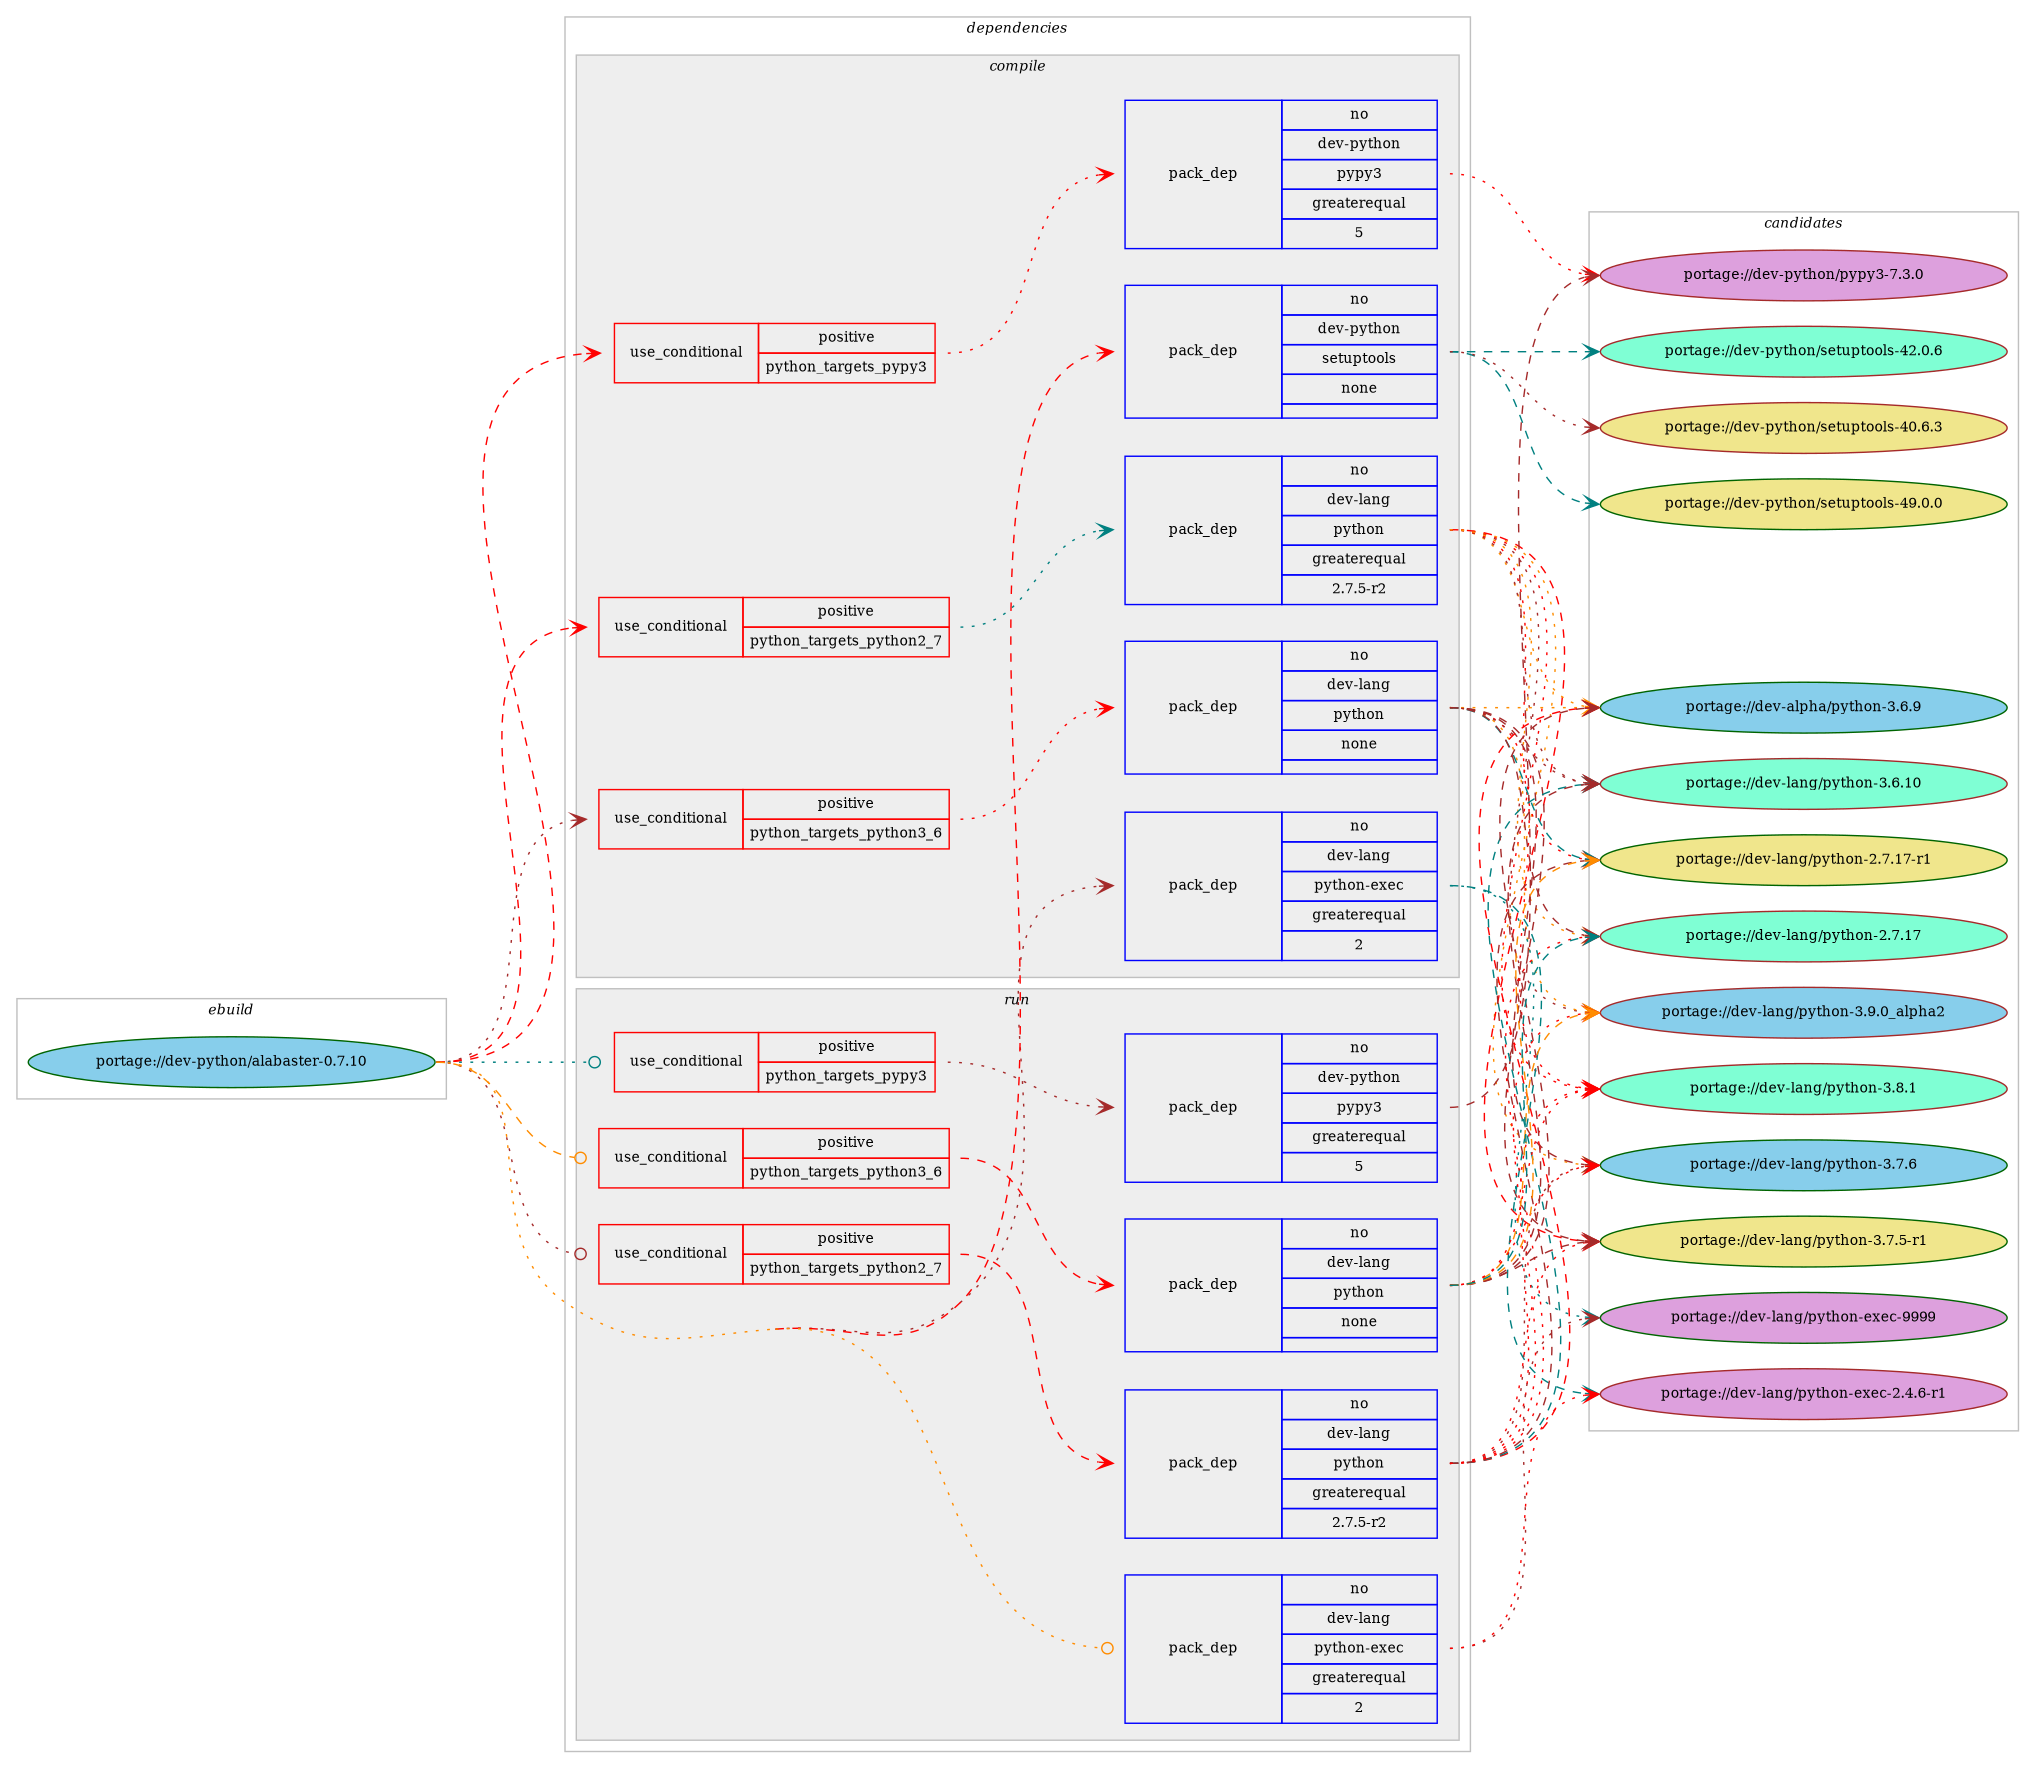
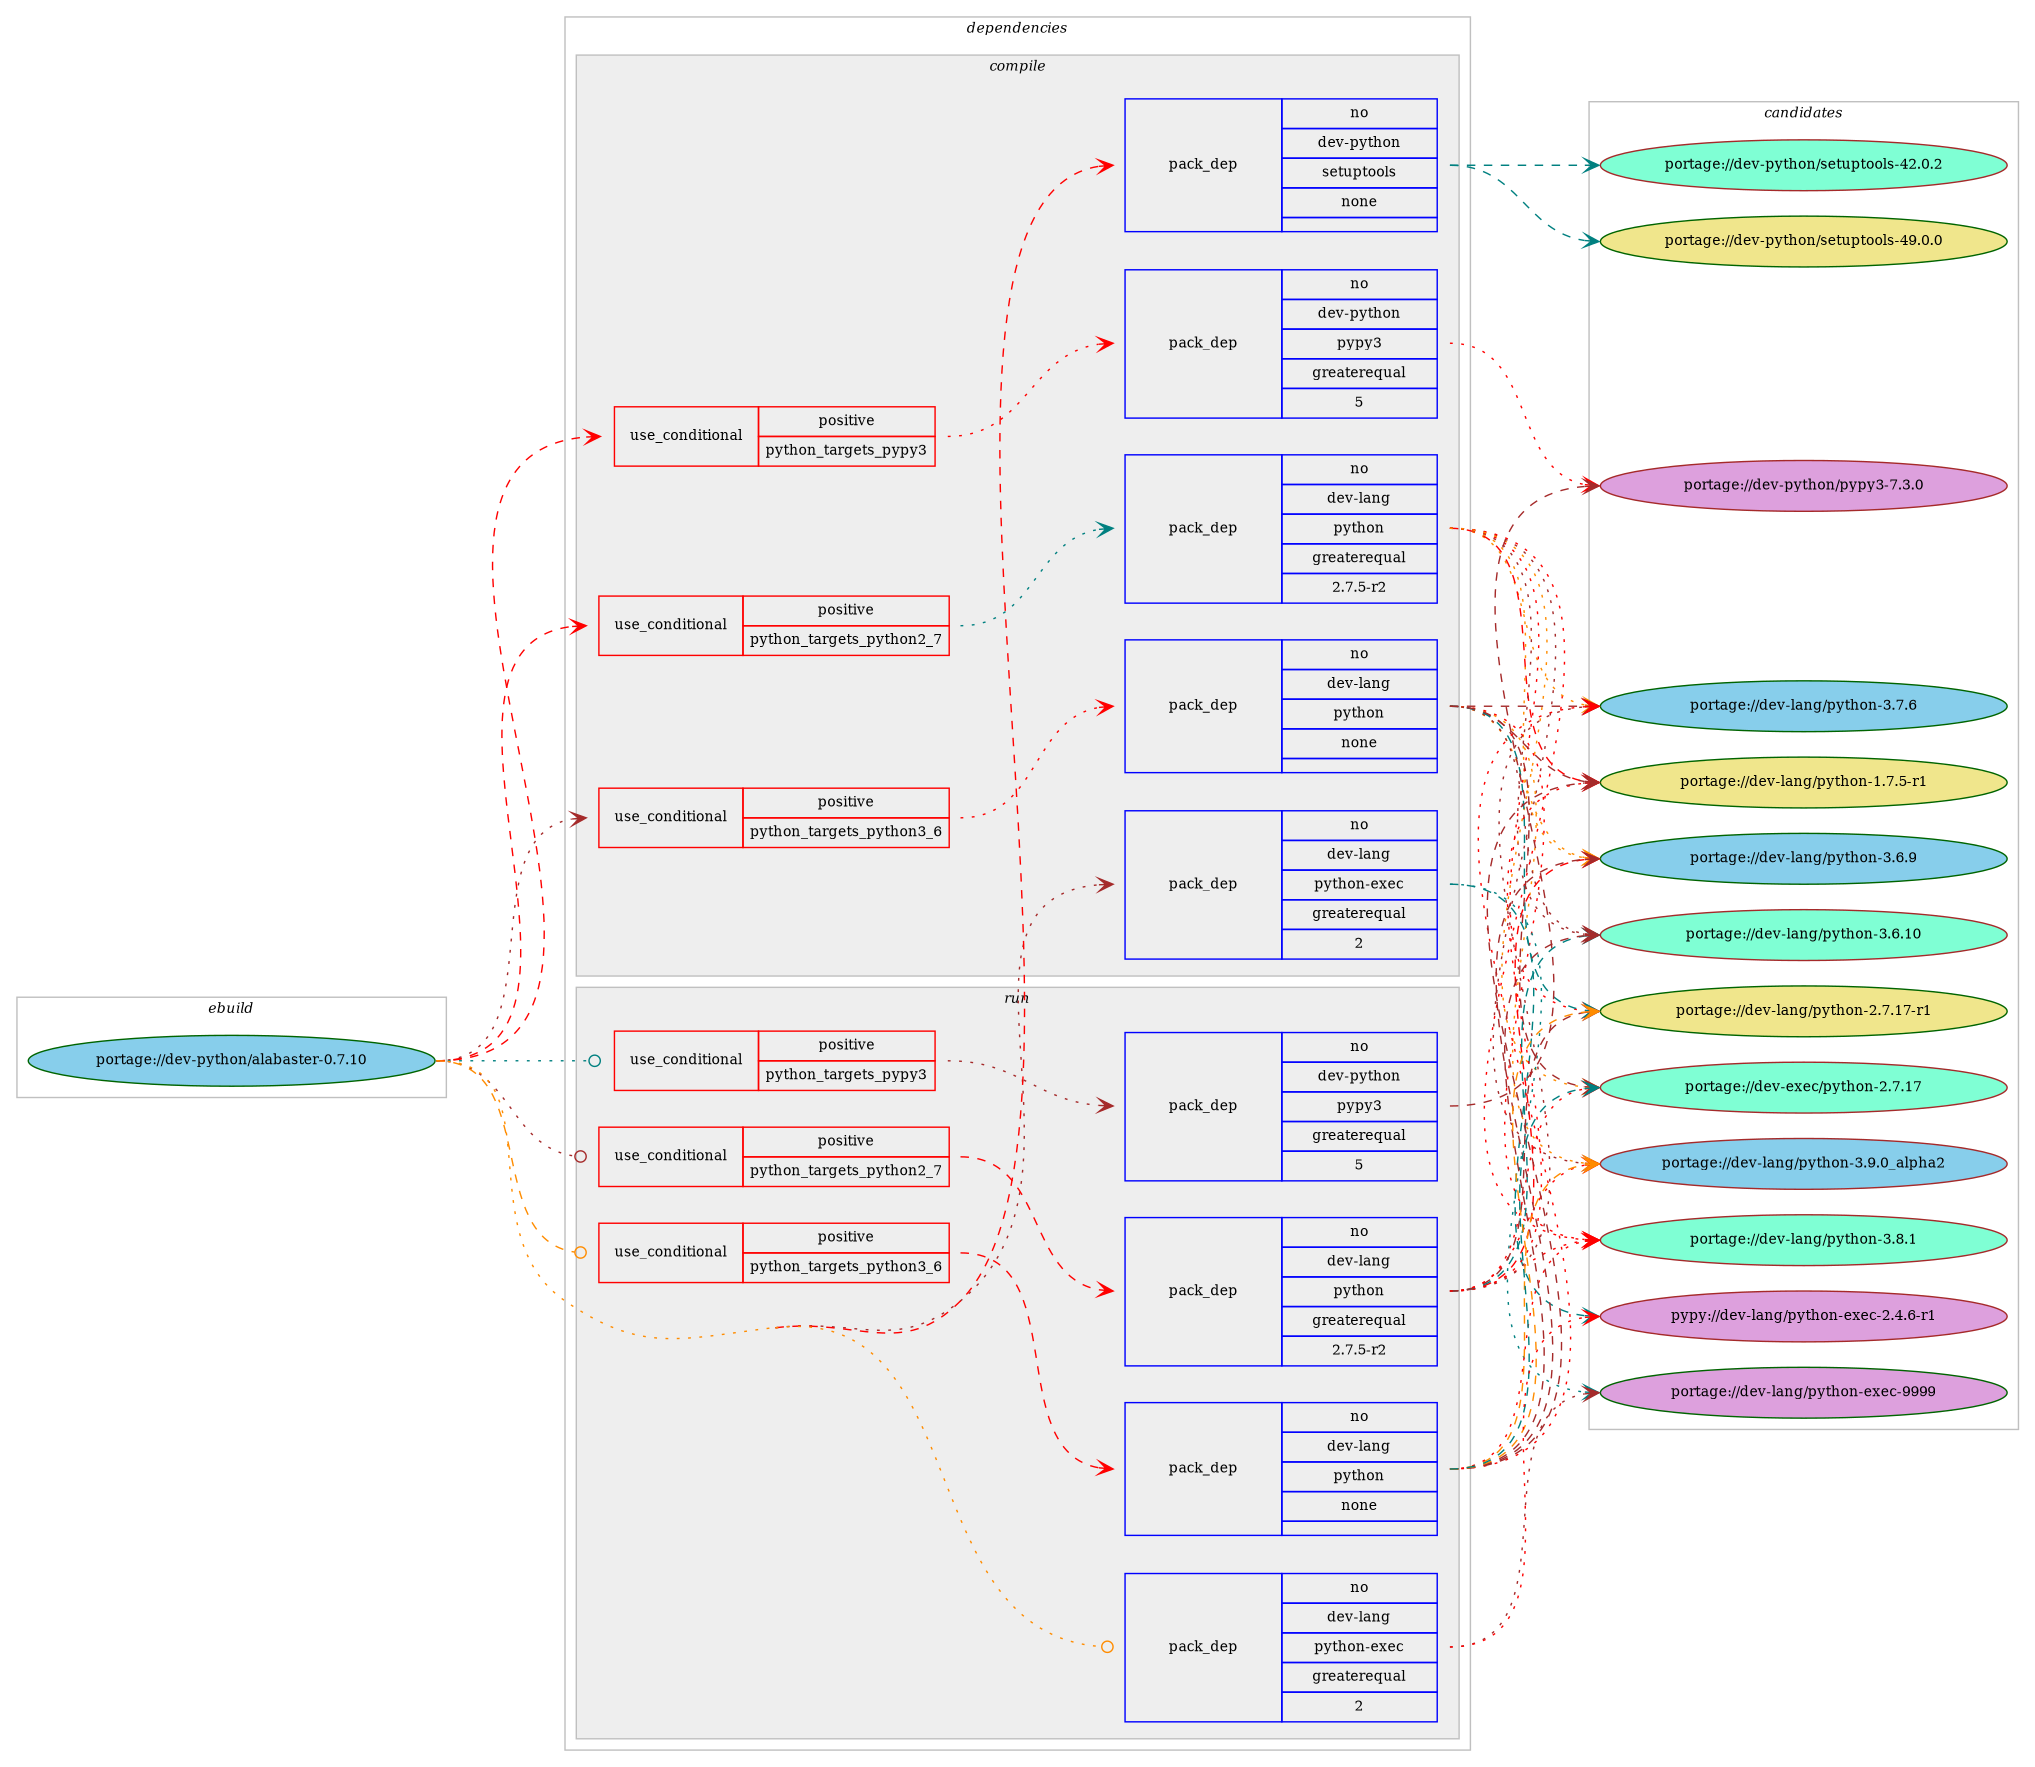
node "portage://dev-python/setuptools-42.0.6": label "portage://dev-python/setuptools-42.0.6" -> "portage://dev-python/setuptools-42.0.2"
node "portage://dev-python/setuptools-40.6.3": removed
node "portage://dev-alpha/python-3.6.9": label "portage://dev-alpha/python-3.6.9" -> "portage://dev-lang/python-3.6.9"
node "portage://dev-lang/python-2.7.17": label "portage://dev-lang/python-2.7.17" -> "portage://dev-exec/python-2.7.17"
node "portage://dev-lang/python-3.7.5-r1": label "portage://dev-lang/python-3.7.5-r1" -> "portage://dev-lang/python-1.7.5-r1"
node "portage://dev-lang/python-exec-2.4.6-r1": label "portage://dev-lang/python-exec-2.4.6-r1" -> "pypy://dev-lang/python-exec-2.4.6-r1"
